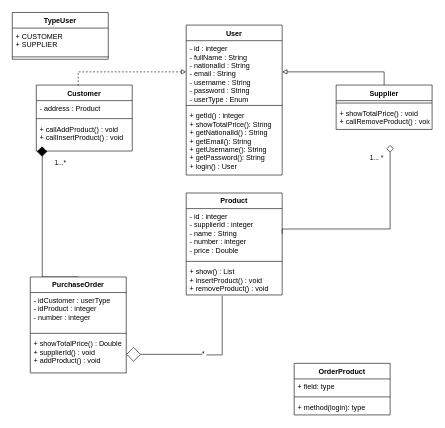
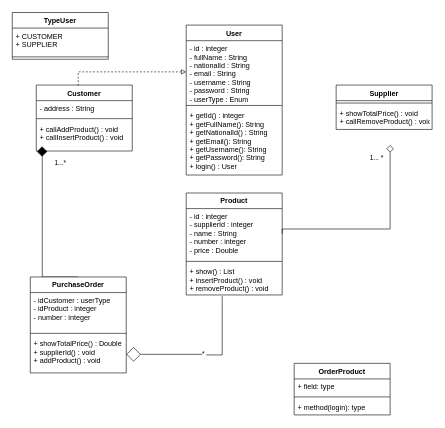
edge "Supplier" -> "- id : integer - fullName : String - nationalId : String - email : String - username : String - password : String - userType : Enum": removed
node "- address : Product": label "- address : Product" -> "- address : String"
node "+ getId() : integer + showTotalPrice(): String + getNationalId() : String + getEmail(): String + getUsername(): String + getPassword(): String + login() : User": label "+ getId() : integer + showTotalPrice(): String + getNationalId() : String + getEmail(): String + getUsername(): String + getPassword(): String + login() : User" -> "+ getId() : integer + getFullName(): String + getNationalId() : String + getEmail(): String + getUsername(): String + getPassword(): String + login() : User"
